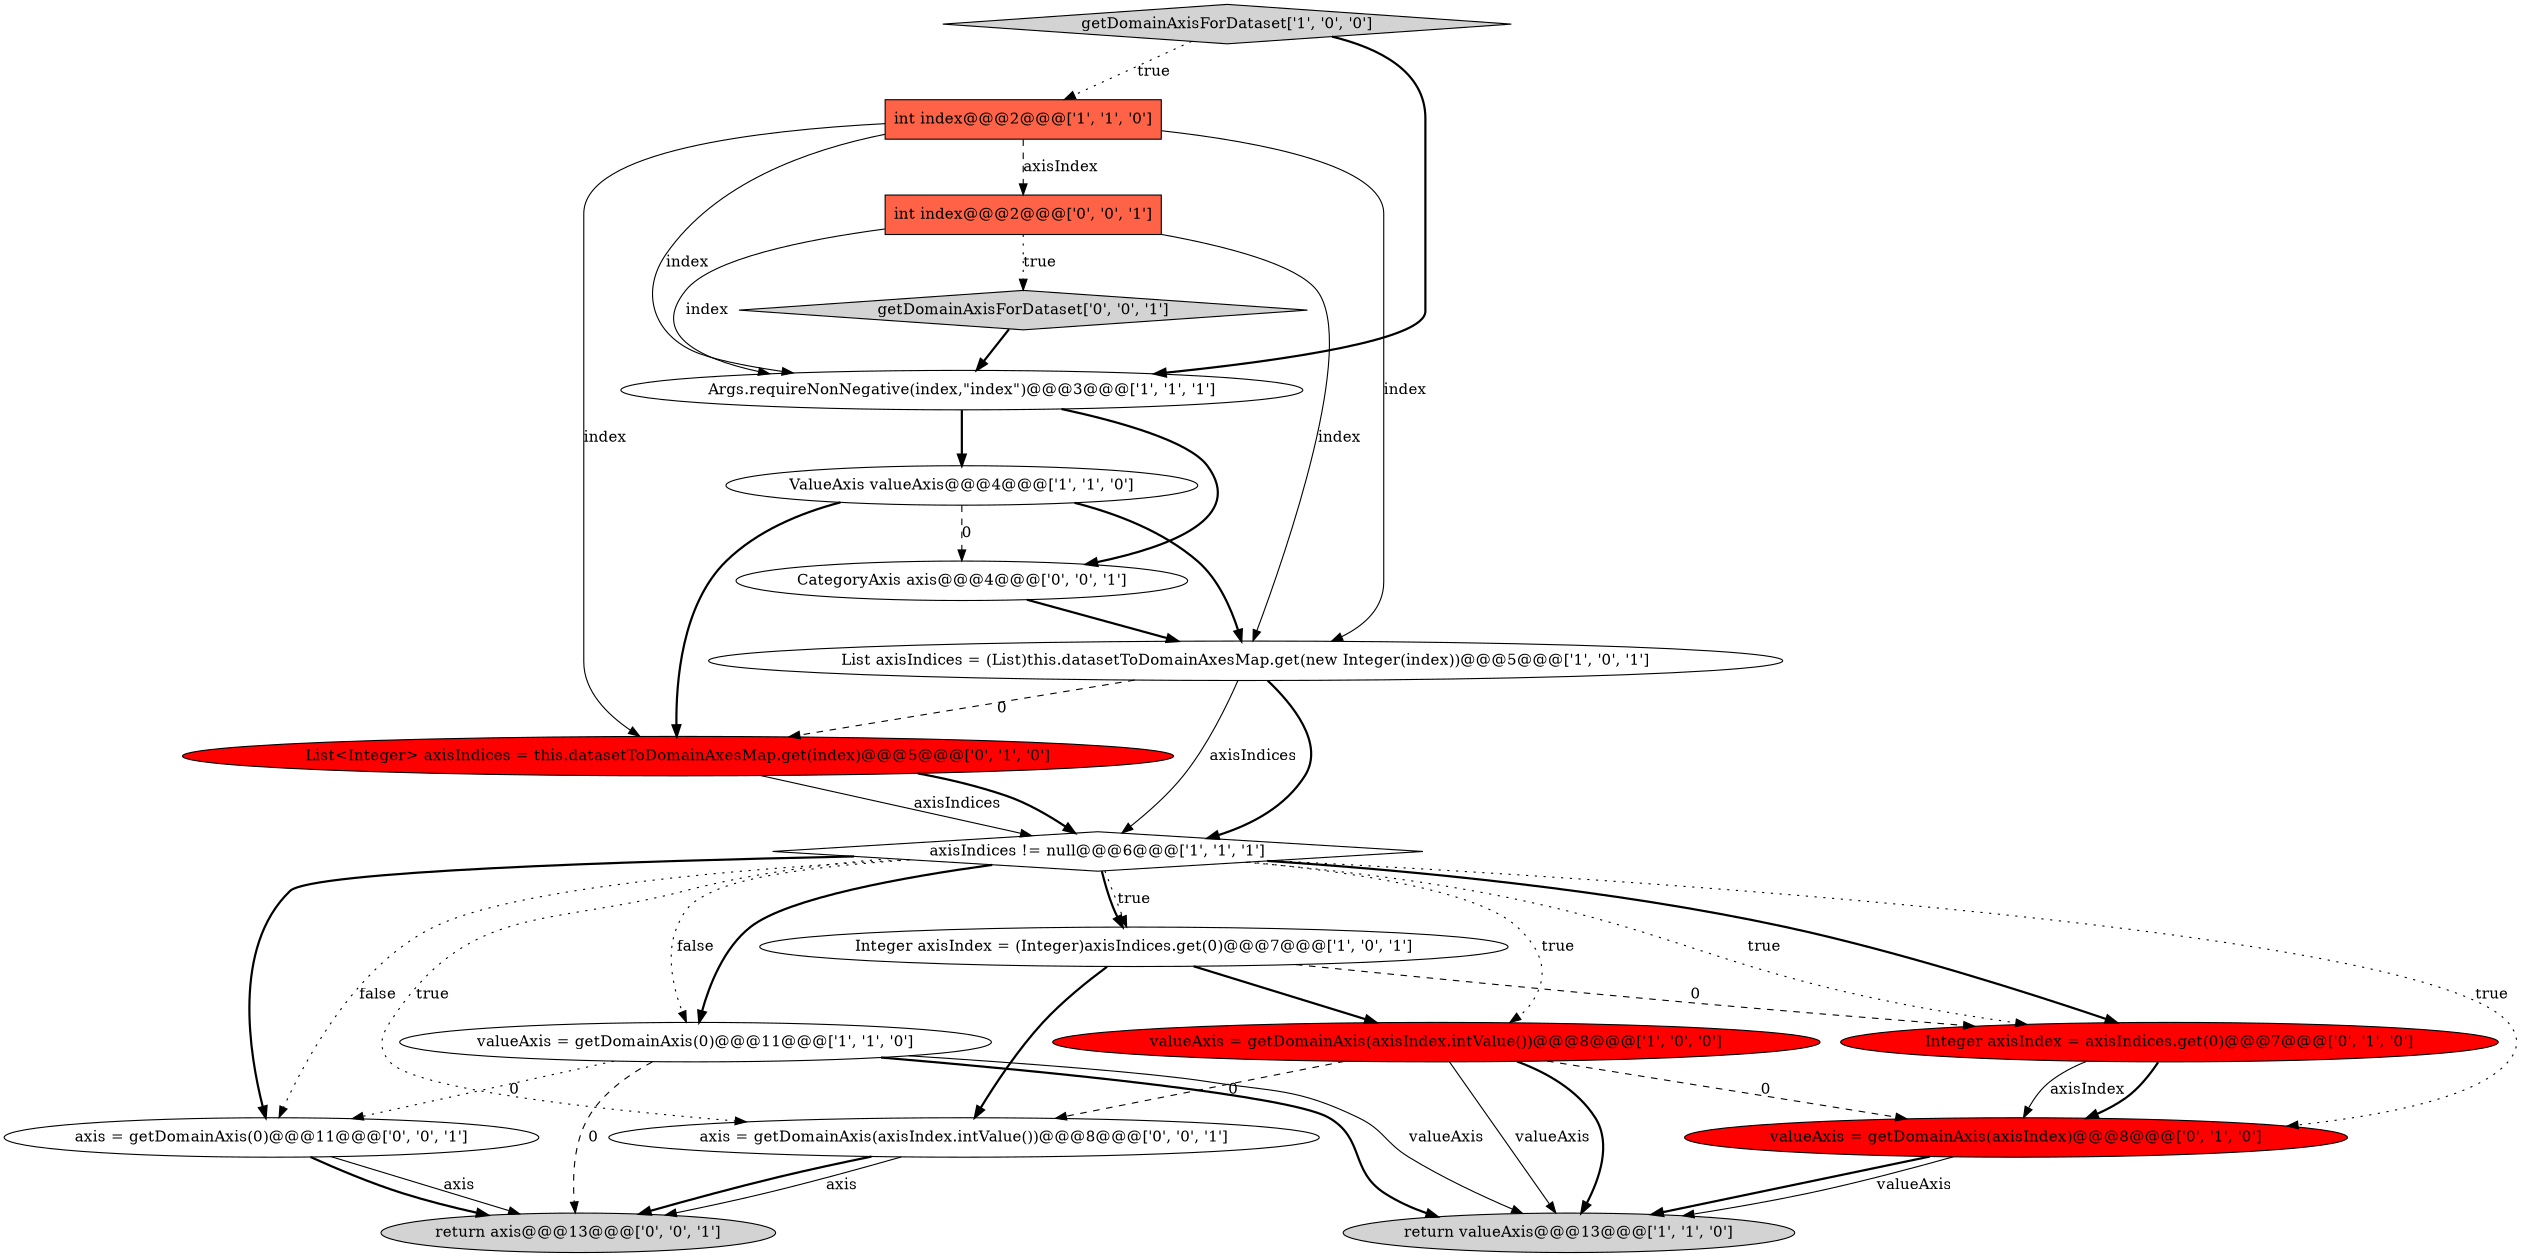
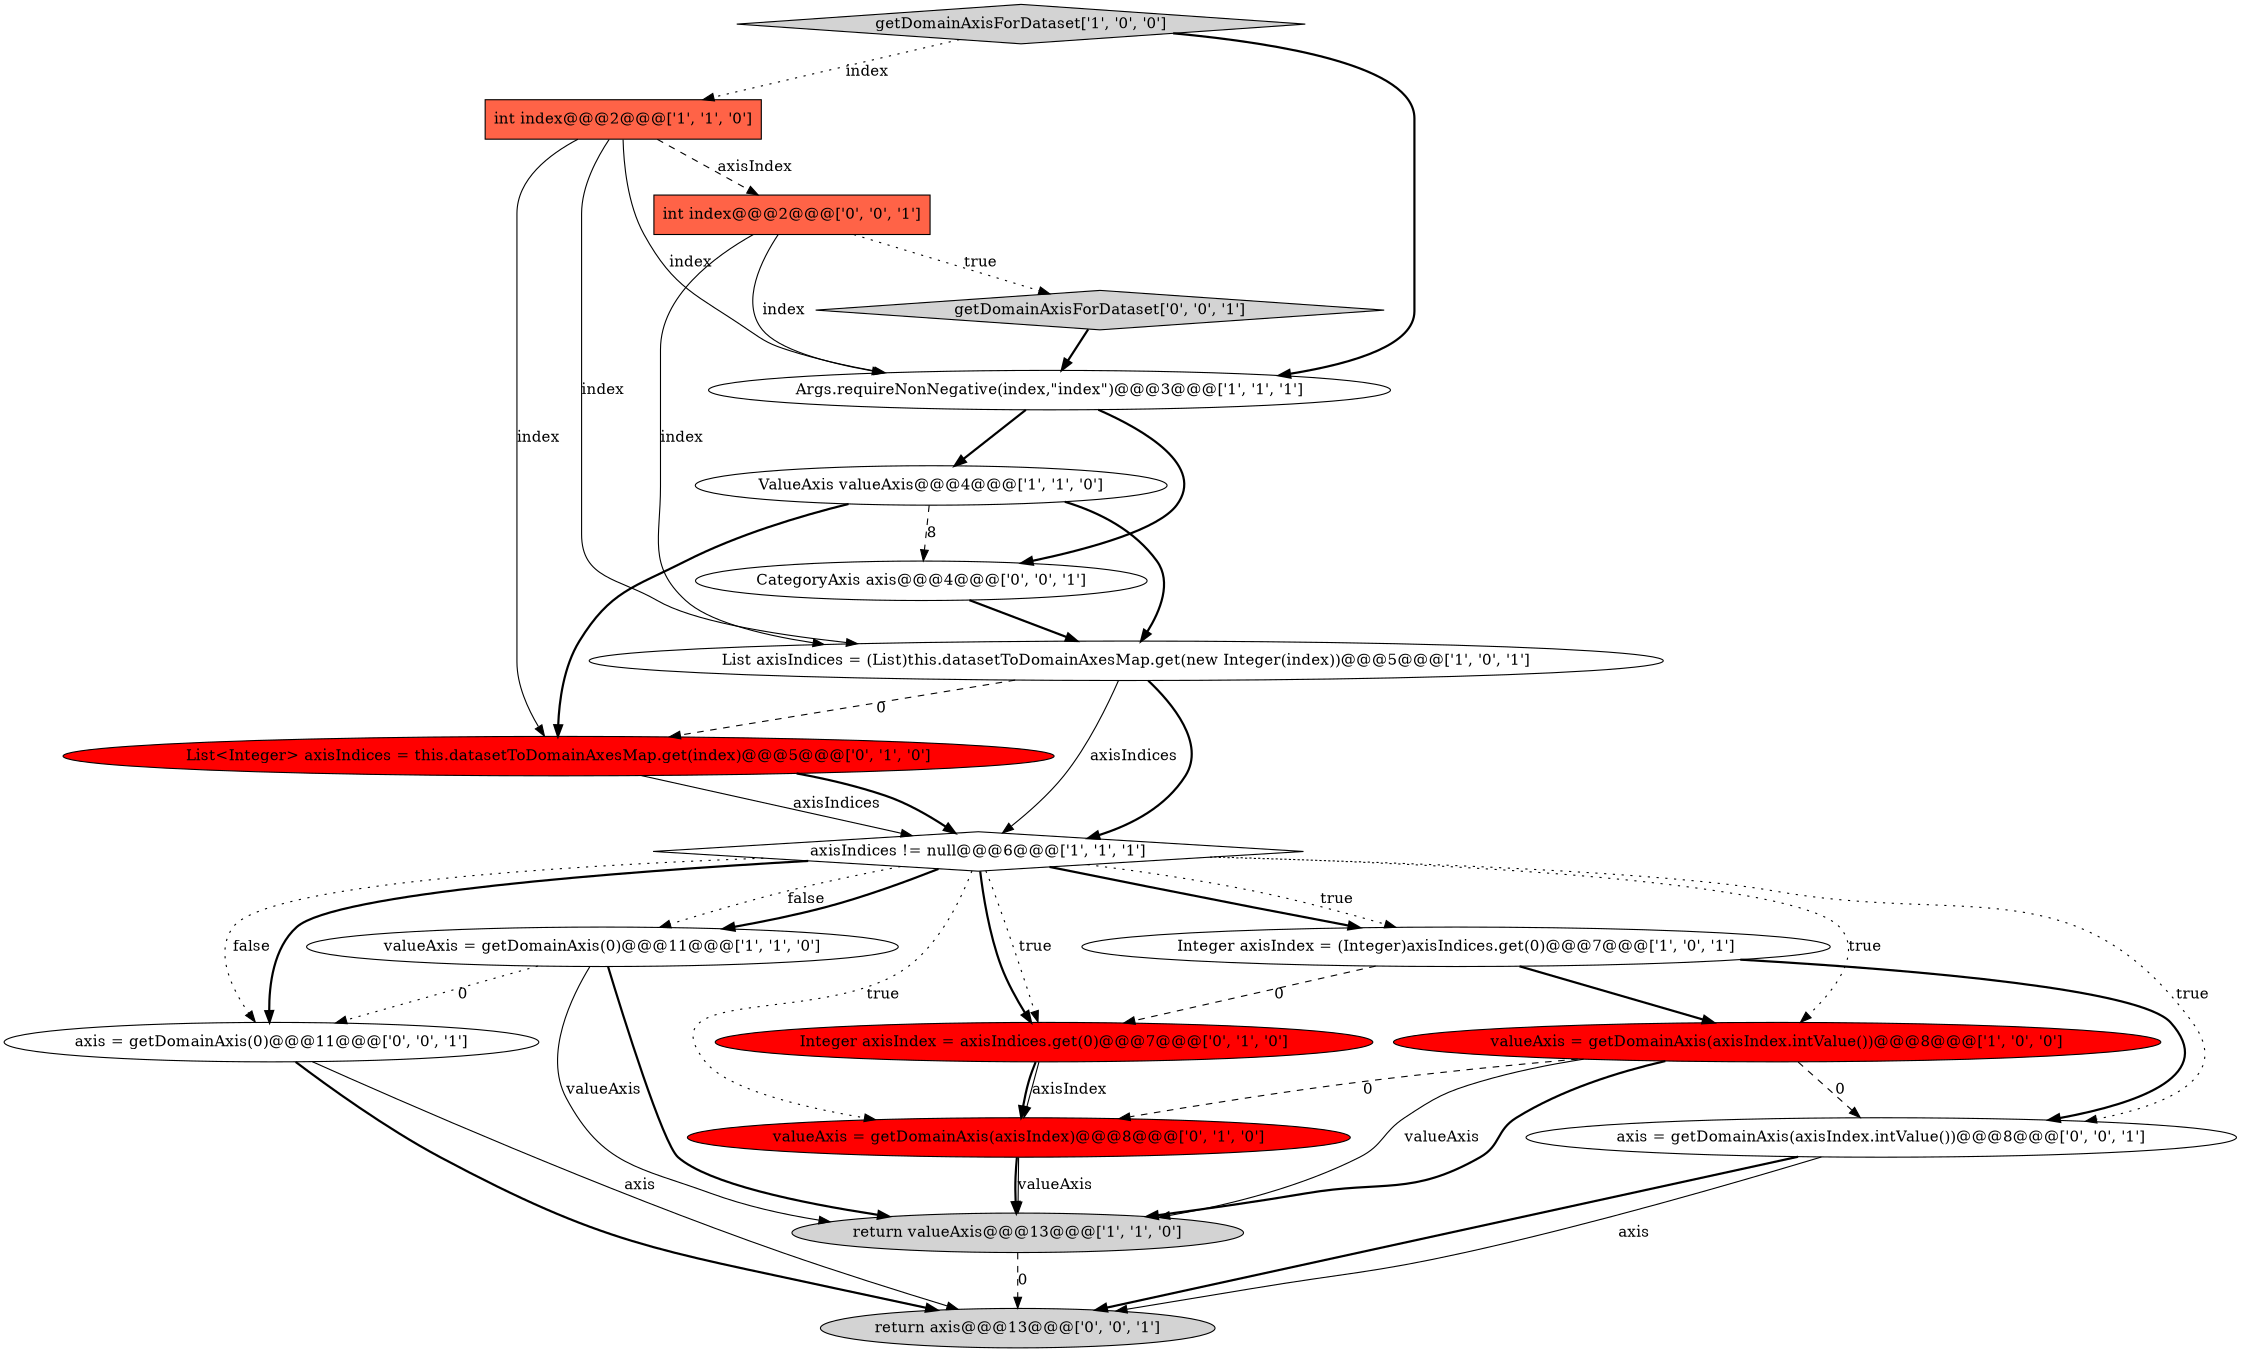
edge "getDomainAxisForDataset['1', '0', '0']" -> "int index@@@2@@@['1', '1', '0']": label "true" -> "index"
edge "ValueAxis valueAxis@@@4@@@['1', '1', '0']" -> "CategoryAxis axis@@@4@@@['0', '0', '1']": label "0" -> "8"
edge "valueAxis = getDomainAxis(0)@@@11@@@['1', '1', '0']" -> "return axis@@@13@@@['0', '0', '1']": now "return valueAxis@@@13@@@['1', '1', '0']" -> "return axis@@@13@@@['0', '0', '1']"
